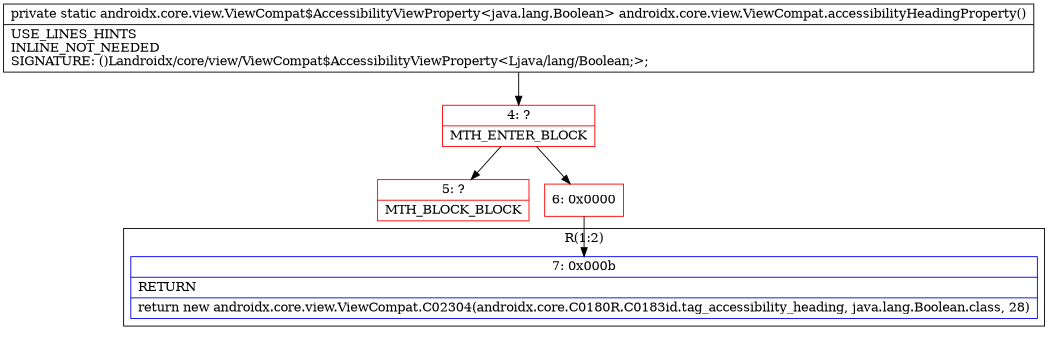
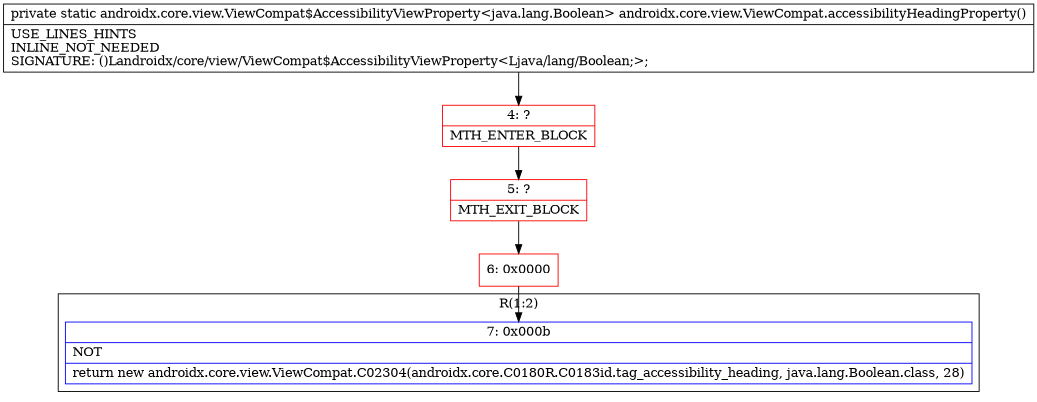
edge "4: ?" -> "6: 0x0000": now "5: ?" -> "6: 0x0000"
node "5: ?": text "MTH_BLOCK_BLOCK" -> "MTH_EXIT_BLOCK"
node "7: 0x000b": text "RETURN" -> "NOT"
